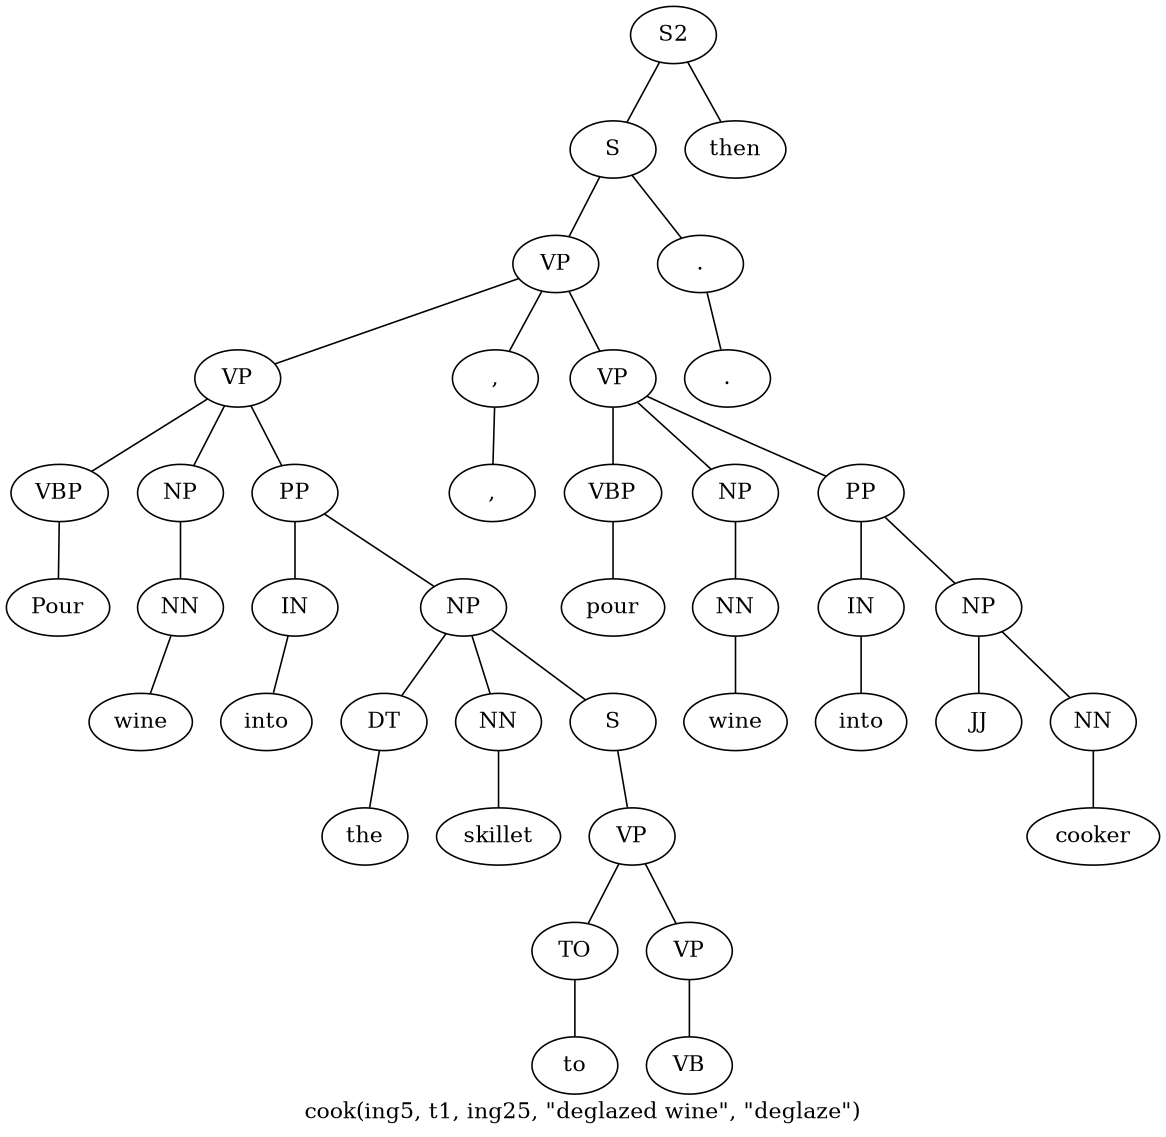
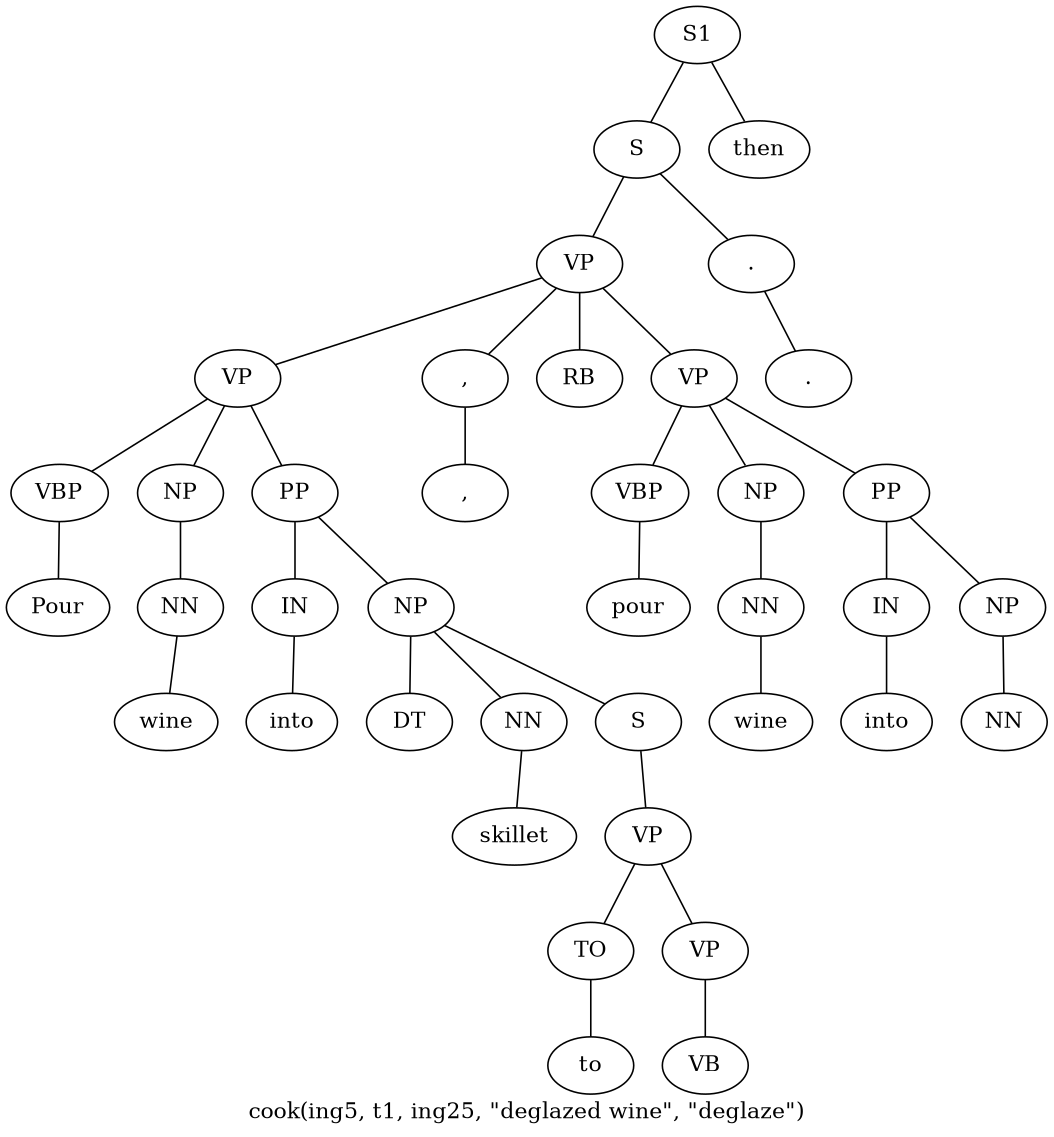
node "S2": label "S2" -> "S1"
node "RB": added
node "JJ": removed
node "the": removed
node "cooker": removed
